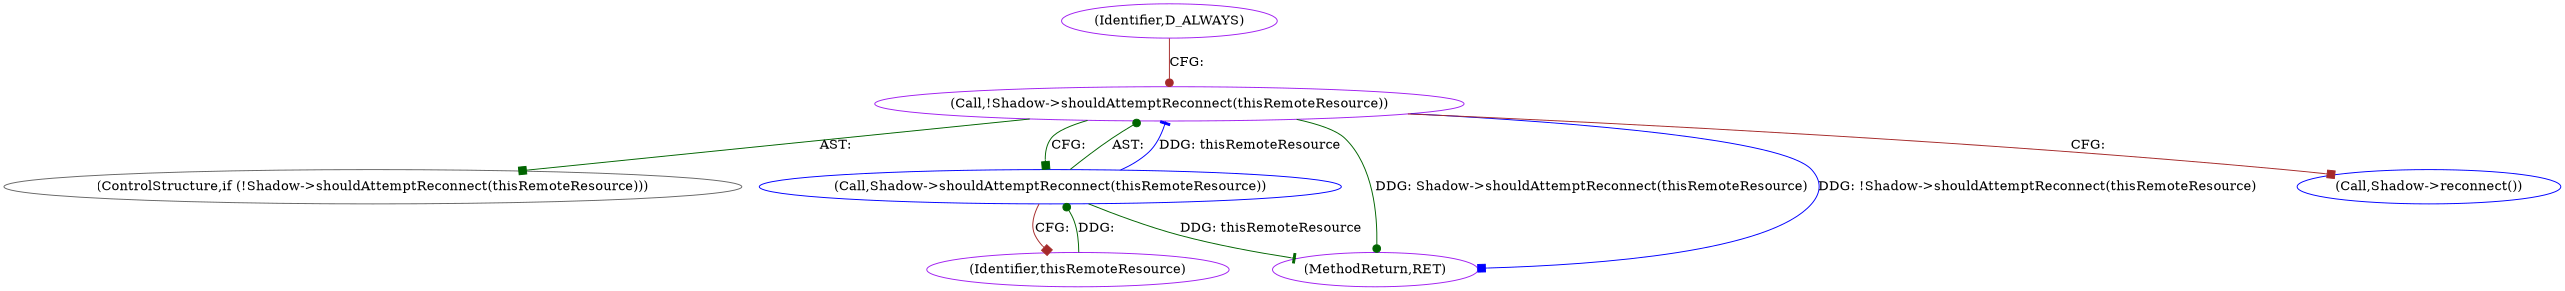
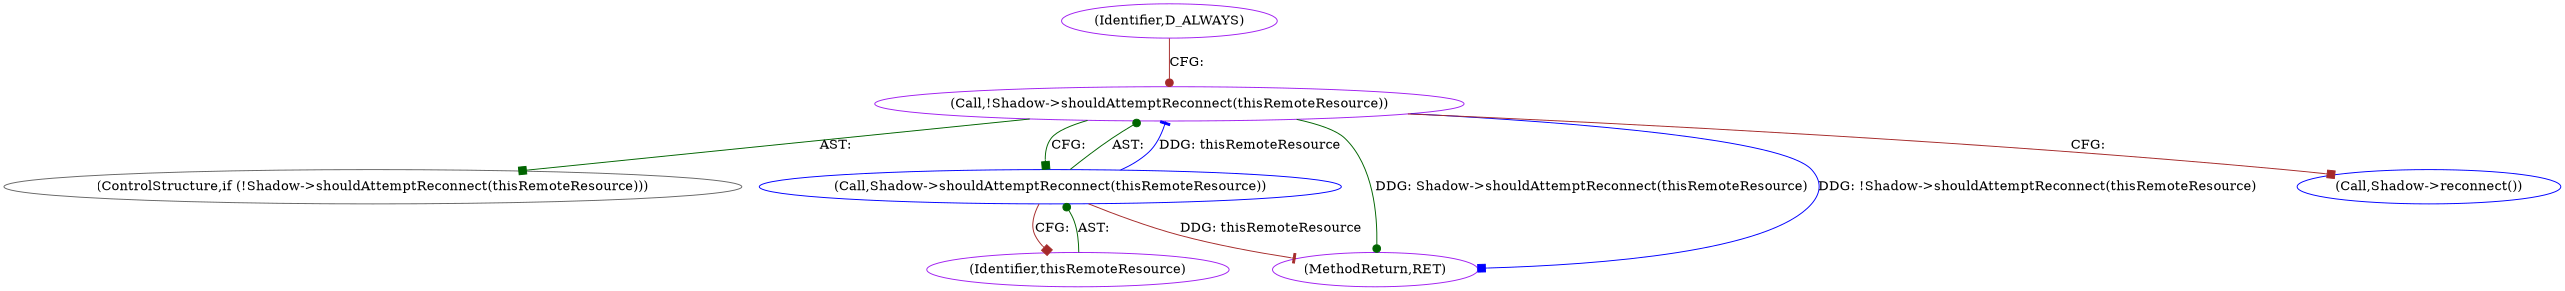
edge "(Identifier,thisRemoteResource)" -> "(Call,Shadow->shouldAttemptReconnect(thisRemoteResource))": label "DDG: " -> "AST: "
edge "(Call,Shadow->shouldAttemptReconnect(thisRemoteResource))" -> "(MethodReturn,RET)": color darkgreen -> brown
